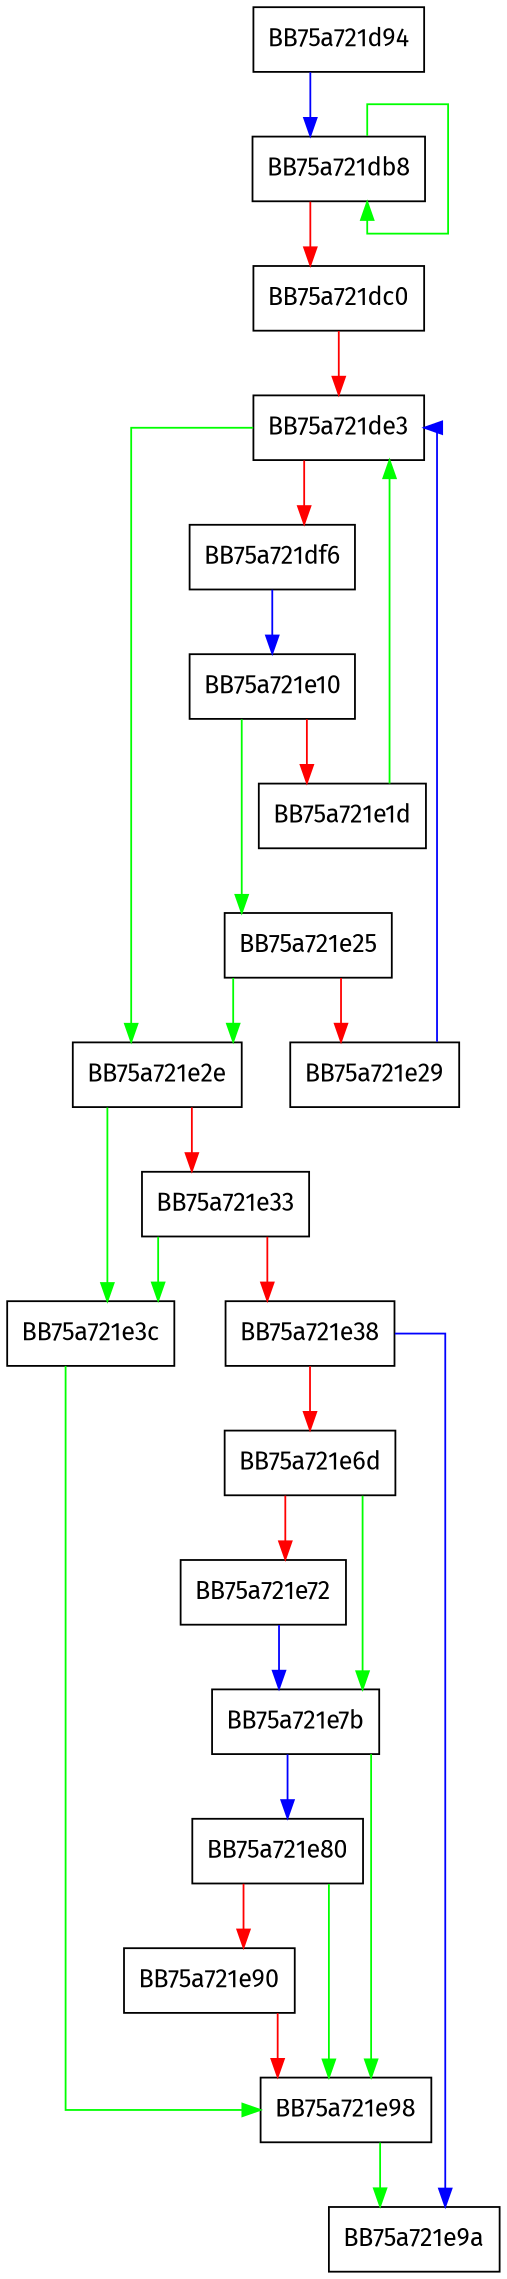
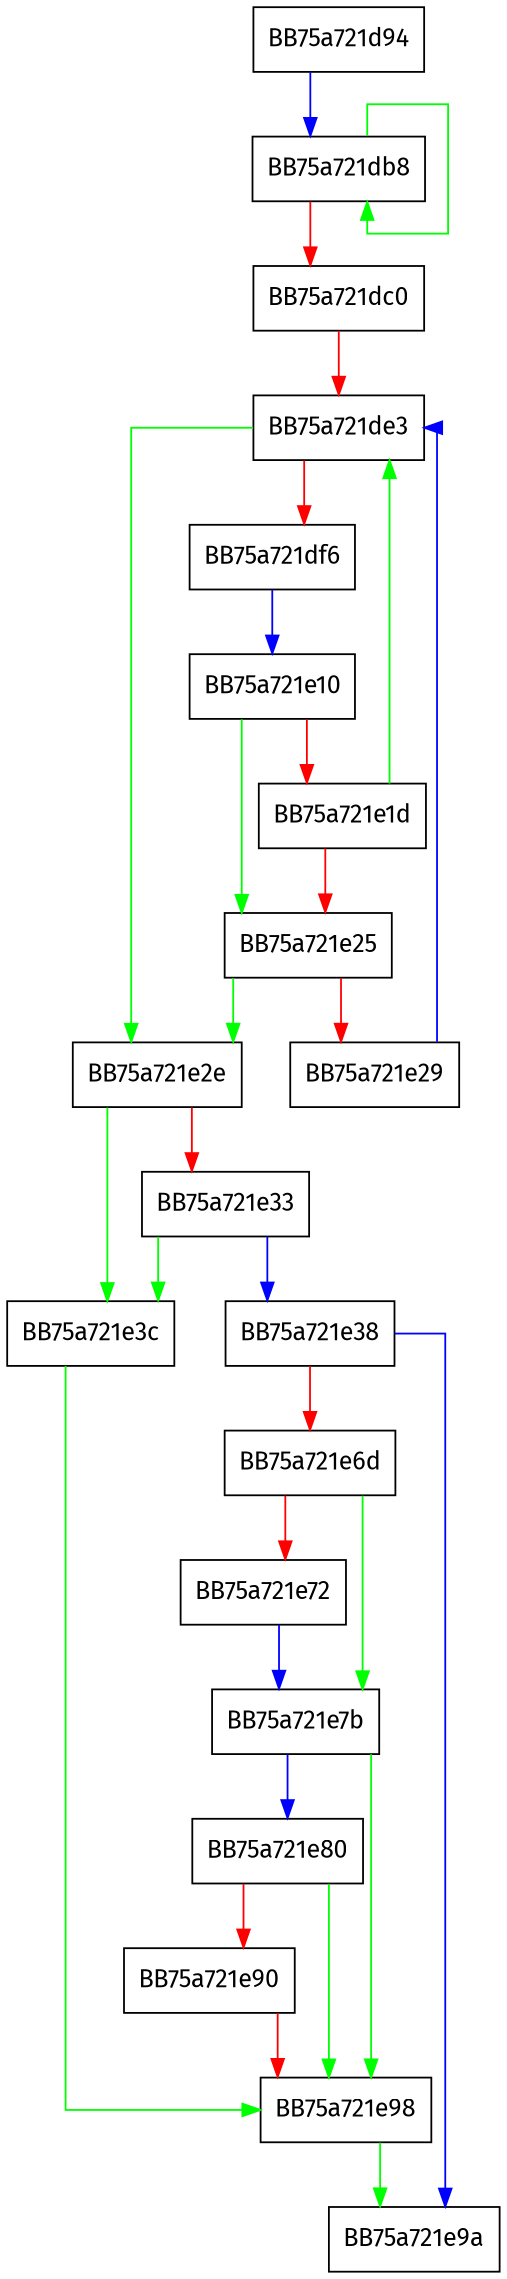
edge "BB75a721e1d" -> "BB75a721e25": added
edge "BB75a721e33" -> "BB75a721e38": color red -> blue
